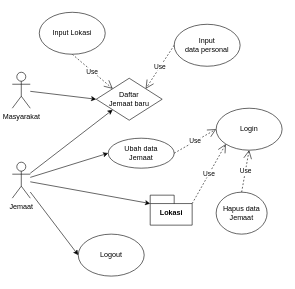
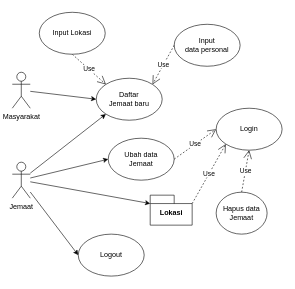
node "Daftar Jemaat baru": shape diamond -> ellipse
node "Ubah data Jemaat": size 66x30 -> 66x42
